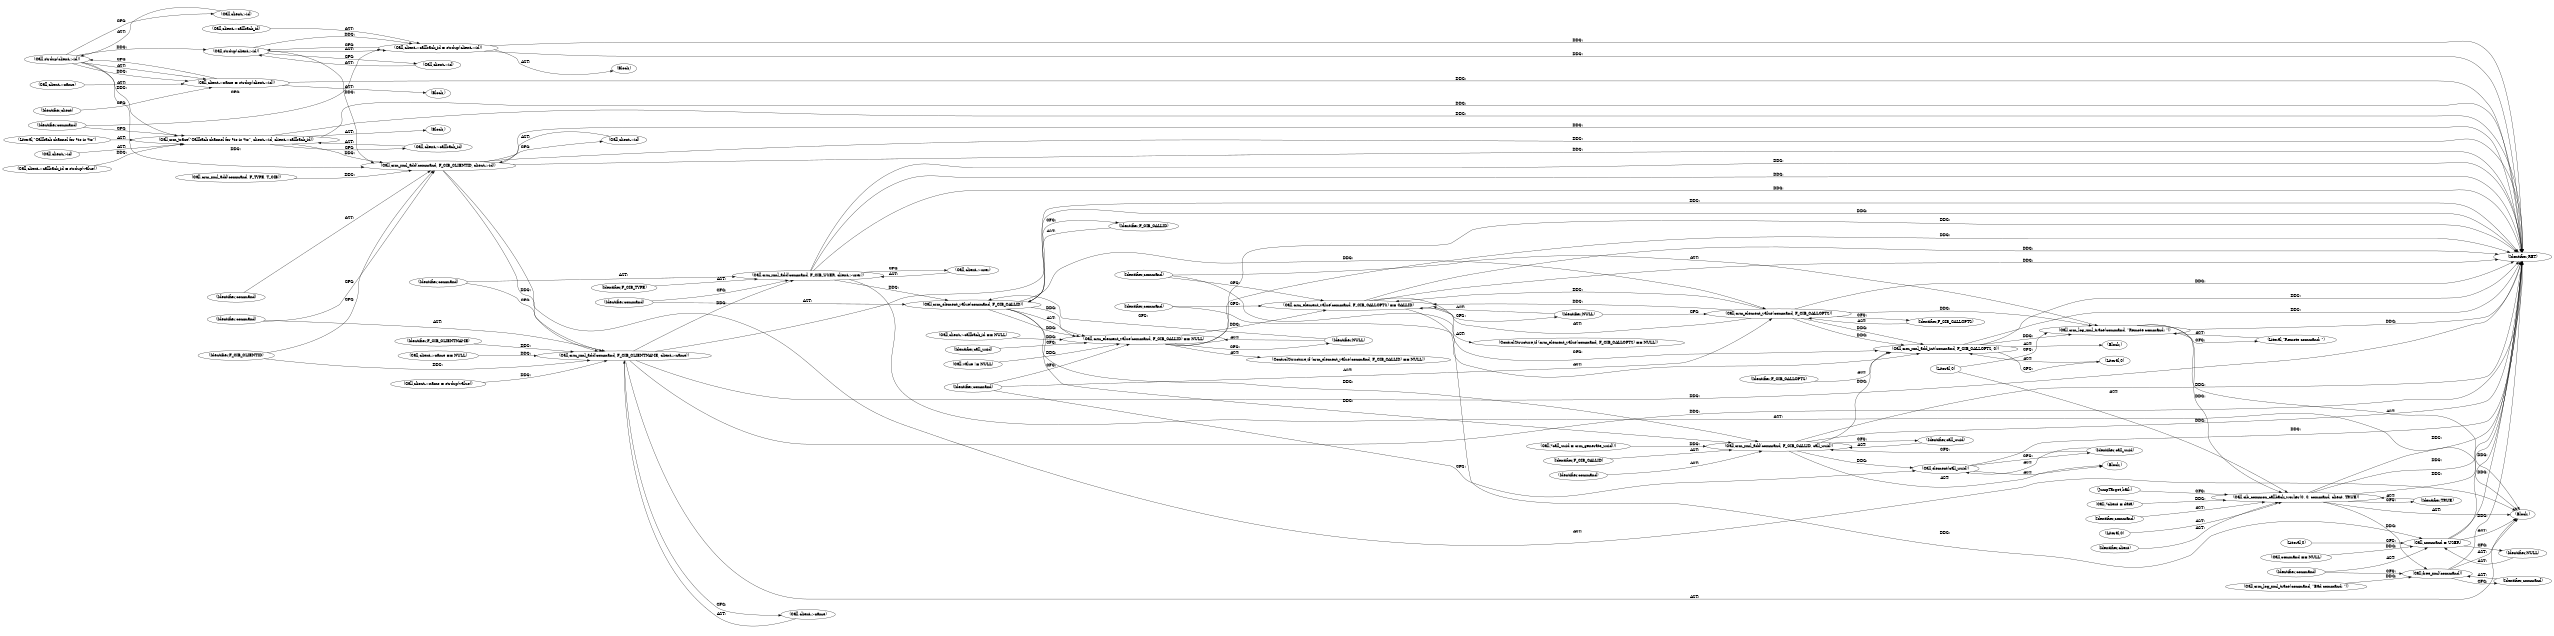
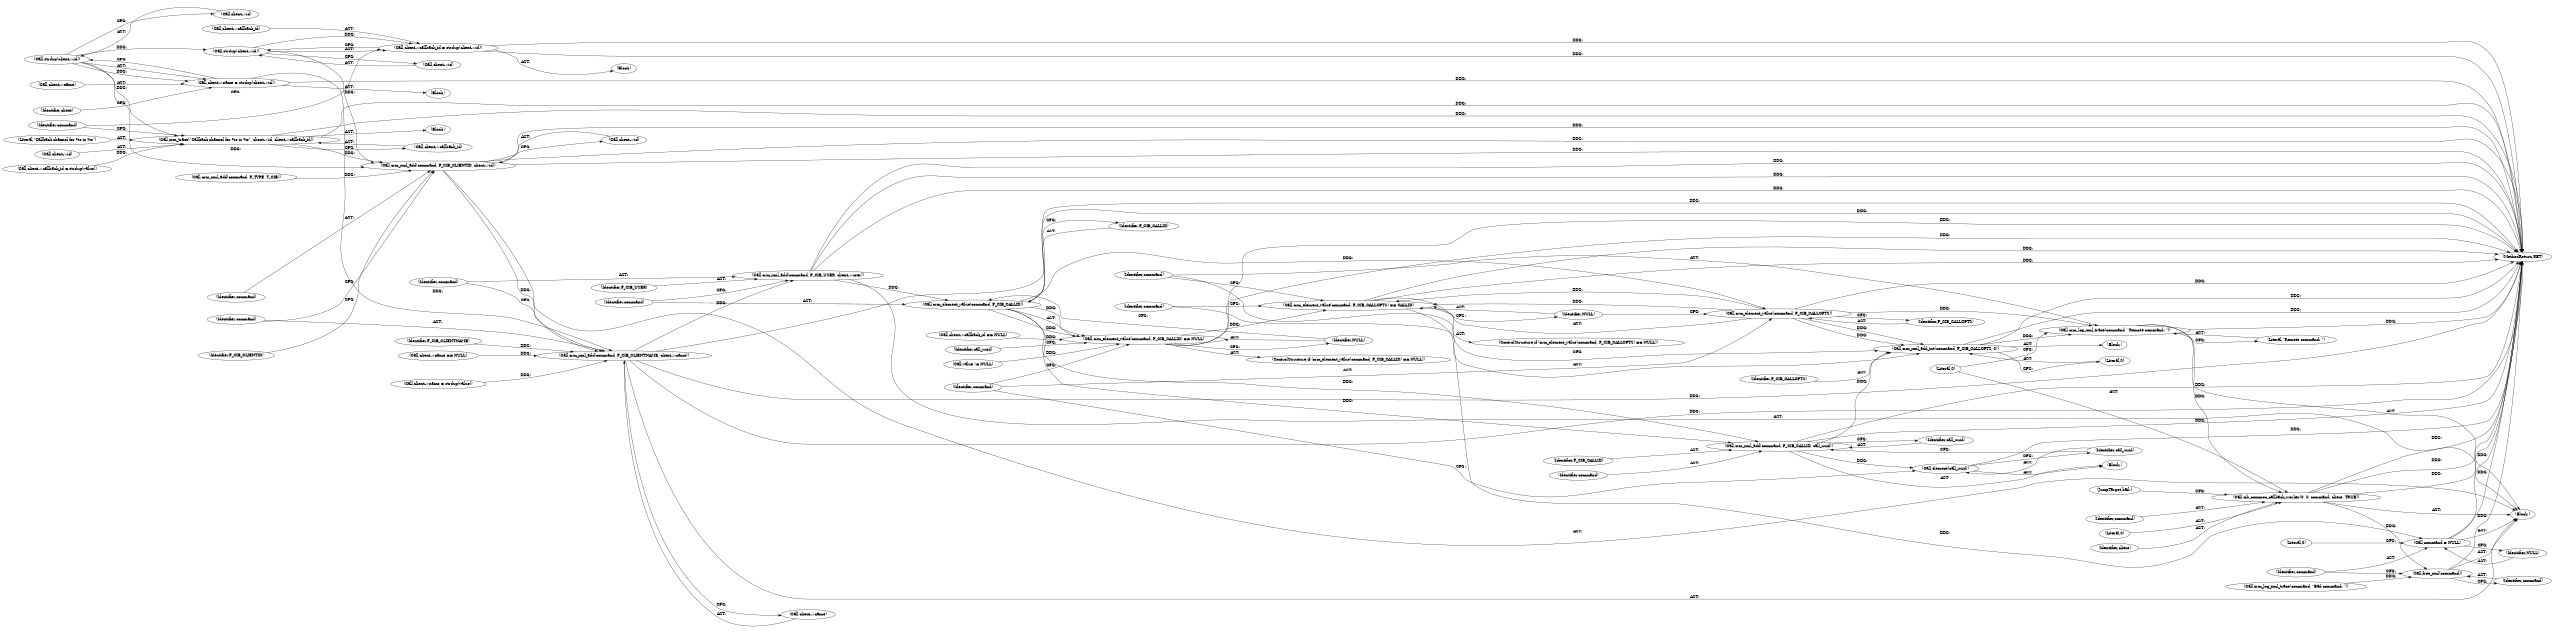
node "(Identifier,RET)": label "(Identifier,RET)" -> "(MethodReturn,RET)"
node "(Call,client->user)": removed
node "(Identifier,F_CIB_TYPE)": label "(Identifier,F_CIB_TYPE)" -> "(Identifier,F_CIB_USER)"
edge "(Identifier,F_CIB_CLIENTID)" -> "(Call,crm_xml_add(command, F_CIB_CLIENTNAME, client->name))": now "(Call,client->name = strdup(client->id))" -> "(Call,crm_xml_add(command, F_CIB_CLIENTNAME, client->name))"
node "(Call,*call_uuid = crm_generate_uuid())": removed
node "(Identifier,TRUE)": removed
node "(Call,*client = data)": removed
node "(Call,command = USER)": label "(Call,command = USER)" -> "(Call,command = NULL)"
node "(Call,command == NULL)": removed
